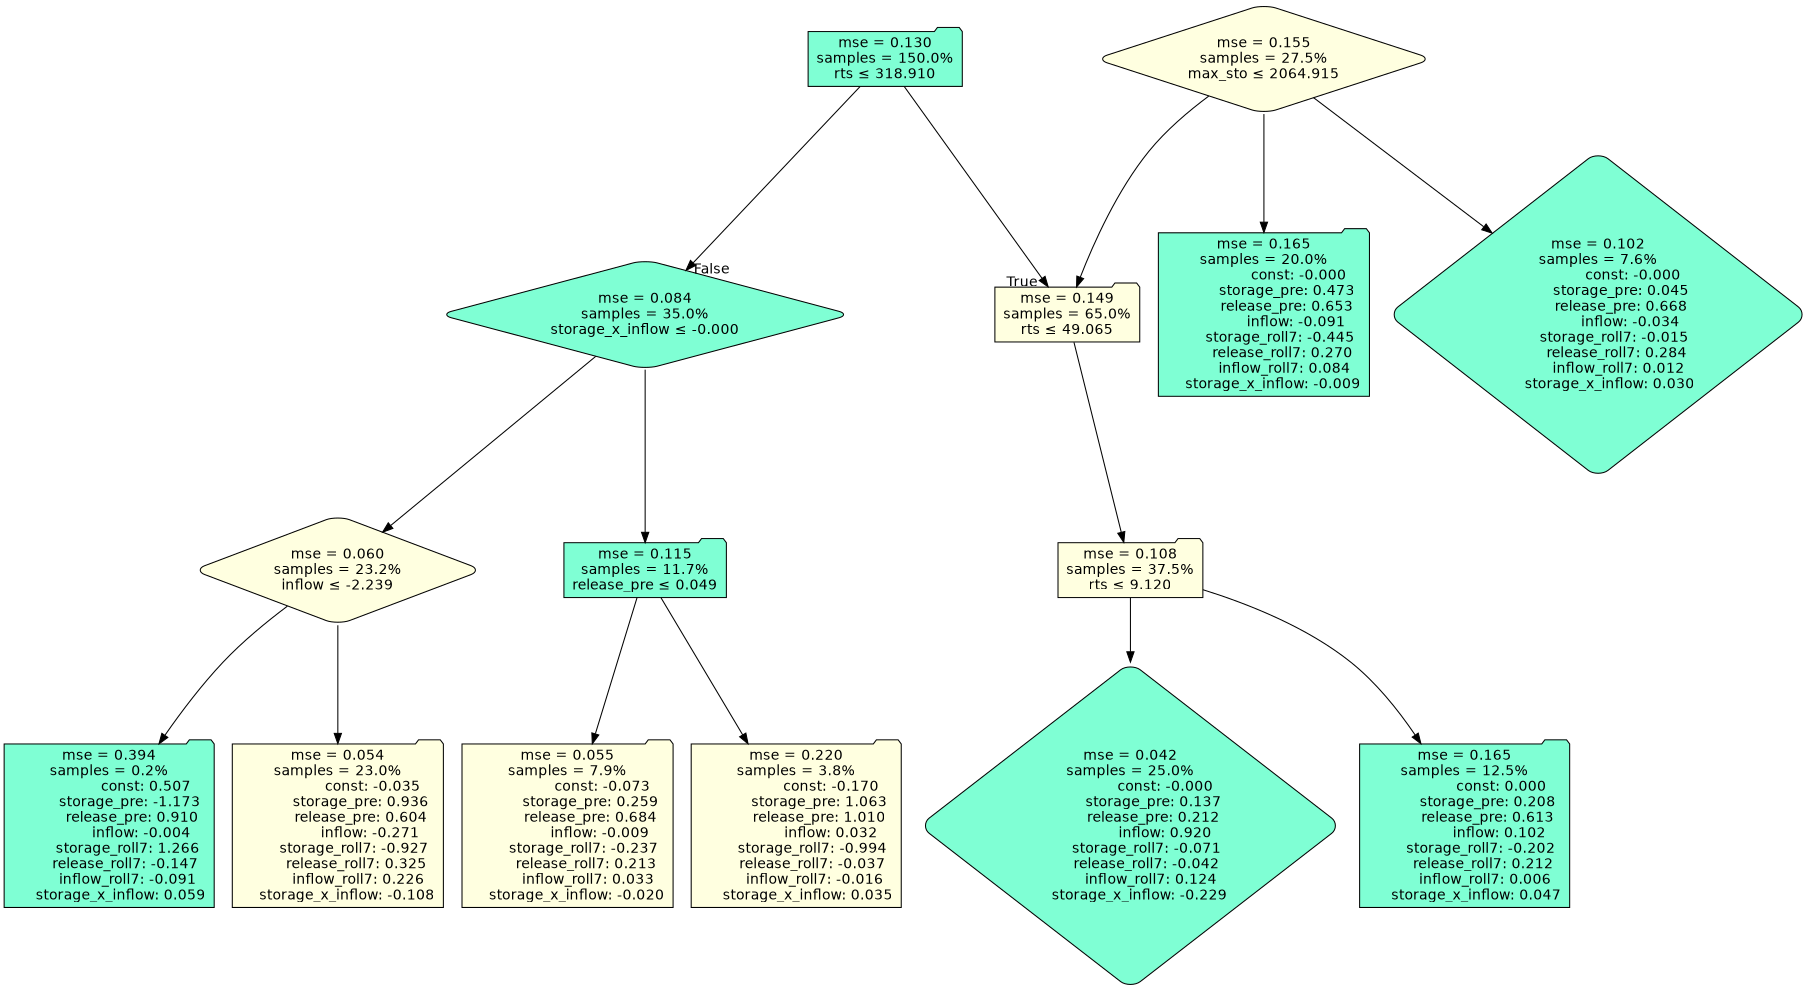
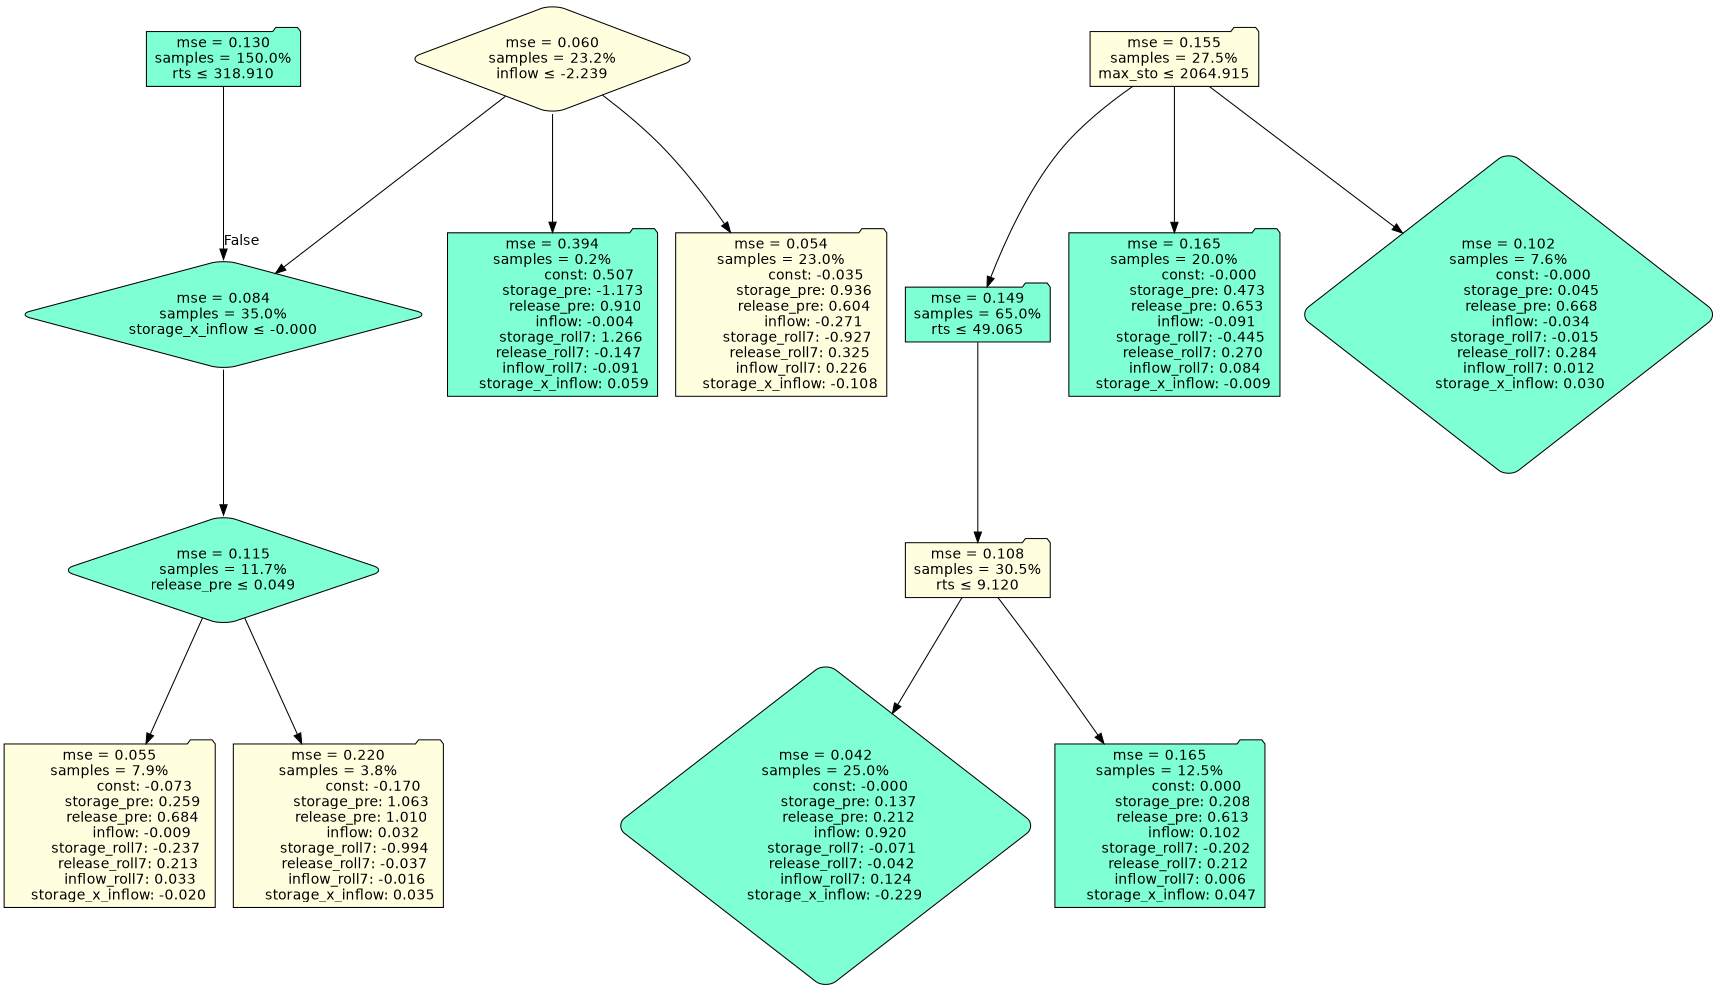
node "mse = 0.155 samples = 27.5% max_sto ≤ 2064.915": shape diamond -> folder
edge "mse = 0.130 samples = 150.0% rts ≤ 318.910" -> "mse = 0.149 samples = 65.0% rts ≤ 49.065": removed
node "mse = 0.149 samples = 65.0% rts ≤ 49.065": fillcolor lightyellow -> aquamarine
edge "mse = 0.084 samples = 35.0% storage_x_inflow ≤ -0.000" -> "mse = 0.060 samples = 23.2% inflow ≤ -2.239": reversed
node "mse = 0.115 samples = 11.7% release_pre ≤ 0.049": shape folder -> diamond
node "mse = 0.108 samples = 37.5% rts ≤ 9.120": label "mse = 0.108 samples = 37.5% rts ≤ 9.120" -> "mse = 0.108 samples = 30.5% rts ≤ 9.120"
